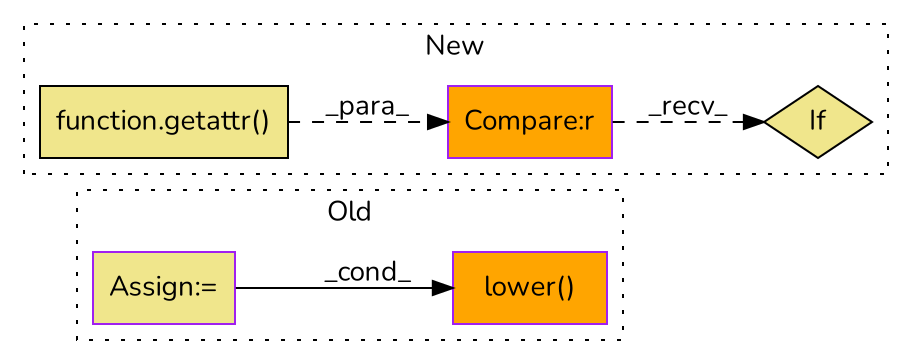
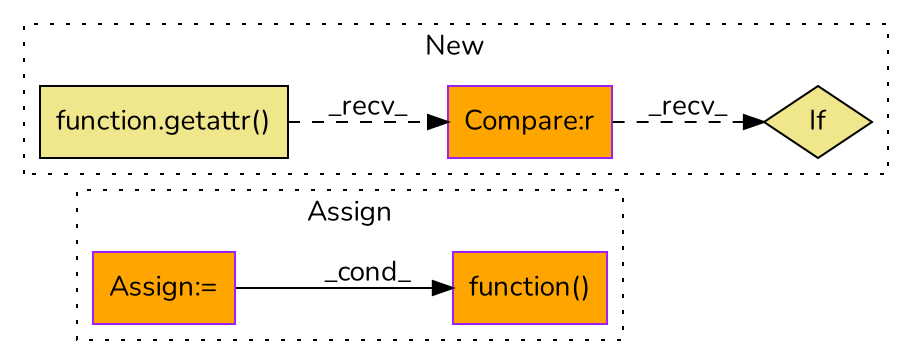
edge "function.getattr()" -> "Compare:r": label "_para_" -> "_recv_"
cluster "Old": label "Old" -> "Assign"
node "Assign:=": fillcolor khaki -> orange
node "lower()": label "lower()" -> "function()"
